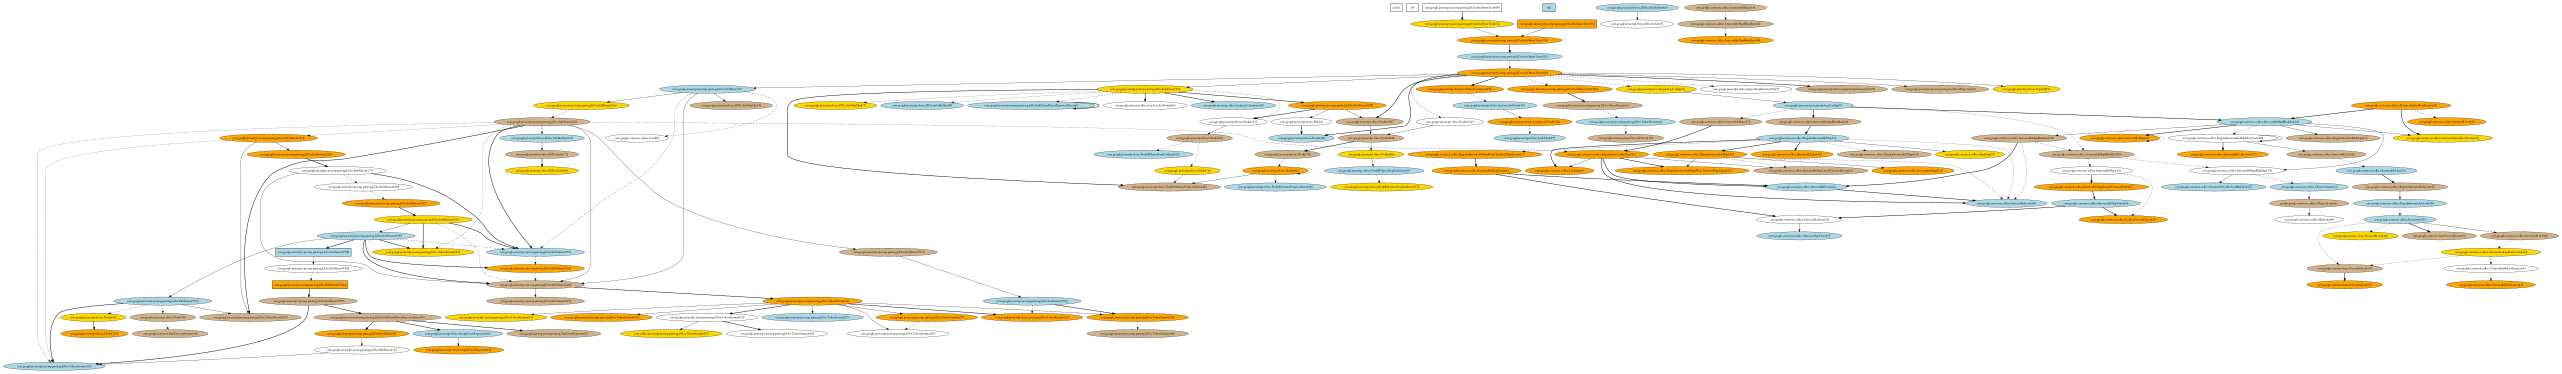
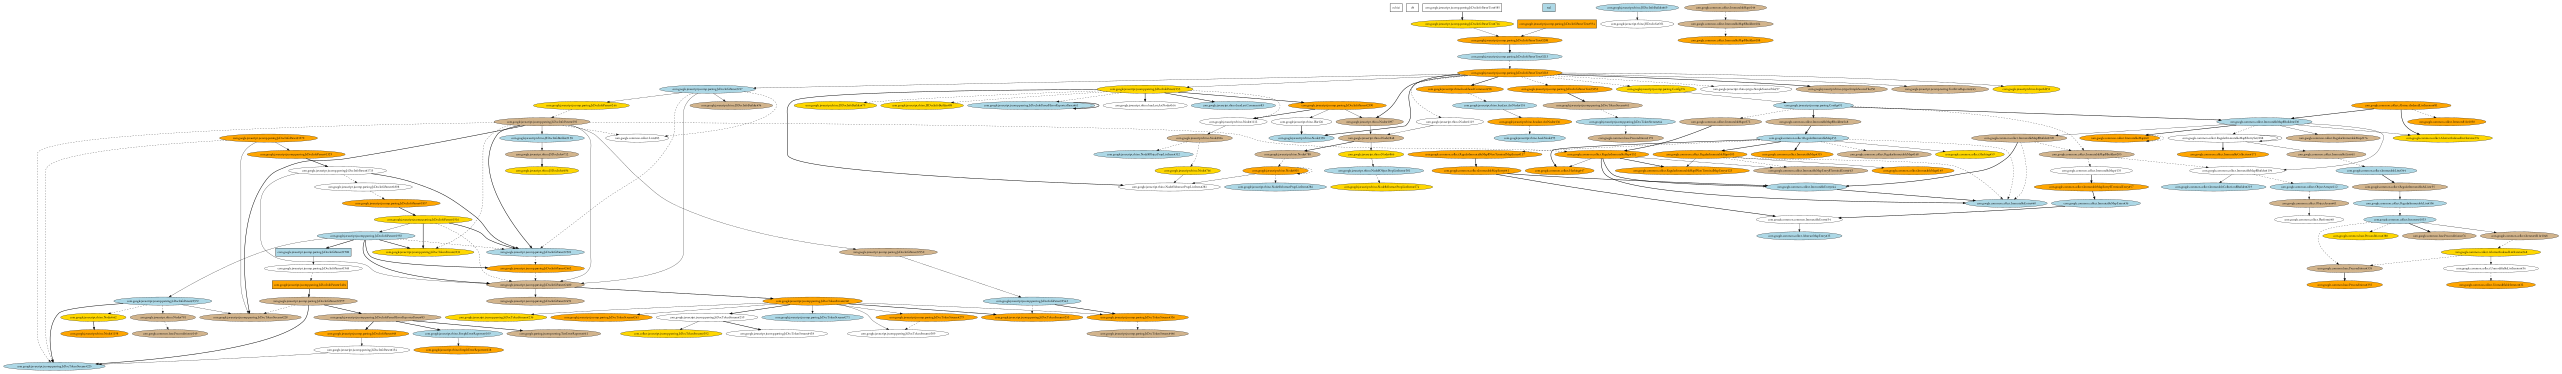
node "com.google.javascript.rhino.JSDocInfoBuilder#88": fillcolor lightblue -> gold
edge "com.google.javascript.jscomp.parsing.JsDocInfoParser#292" -> "com.google.javascript.jscomp.parsing.JsDocInfoParser#1270": now "com.google.javascript.jscomp.parsing.JsDocInfoParser#292" -> "com.google.common.collect.Lists#83"
node "com.google.javascript.rhino.Node$AbstractPropListItem#281": fillcolor tan -> white
node "google.google.common.collect.ObjectArrays#61": label "google.google.common.collect.ObjectArrays#61" -> "com.google.common.collect.ObjectArrays#61"
node "com.google.common.collect.ImmutableEntry#34": label "com.google.common.collect.ImmutableEntry#34" -> "com.google.common.common.ImmutableEntry#34"
node "com.google.common.collect.CollectPreconditions#30": removed
edge "com.google.javascript.jscomp.parsing.JsDocInfoParser#2399" -> "com.google.javascript.jscomp.parsing.JsDocTokenStream#228": added
